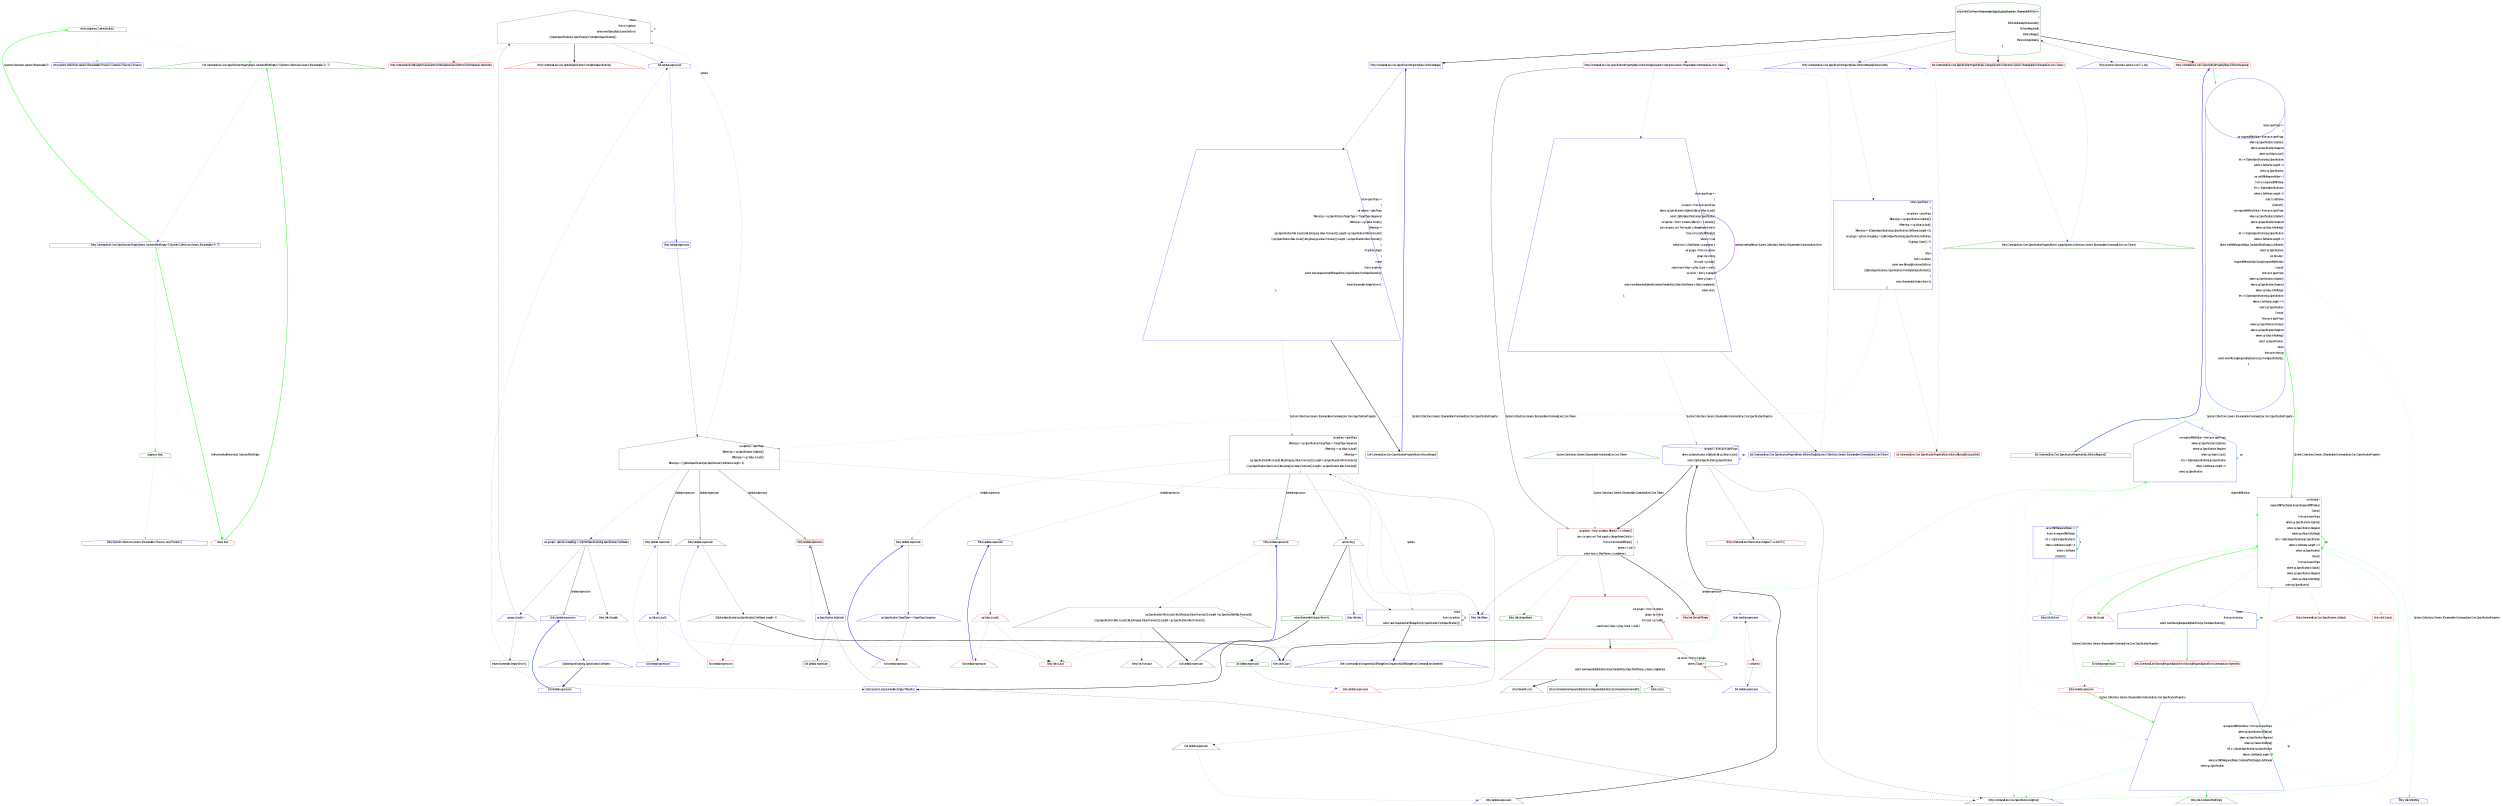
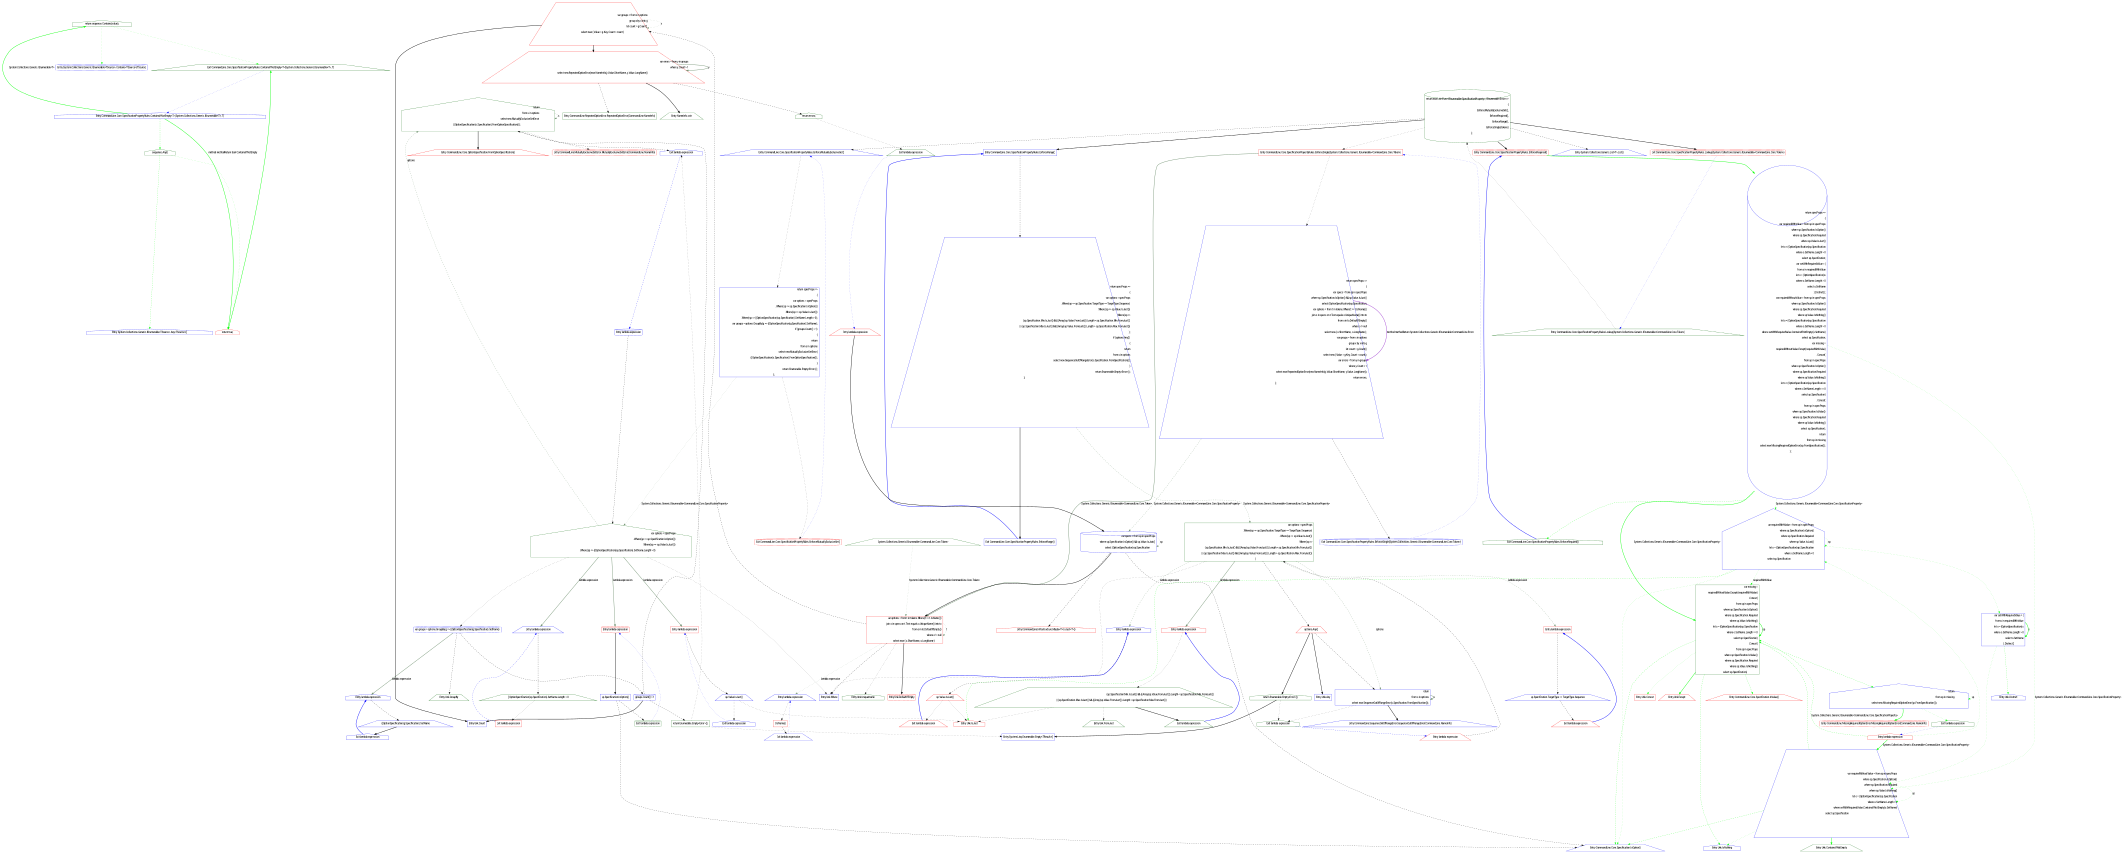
edge "options.Any()" -> "Entry Unk.Any": style dashed -> bold
node "groups.Count() > 1": shape trapezium -> cylinder
edge "((OptionSpecification)sp.Specification).SetName.Length > 0" -> "Entry Unk.Count": now "groups.Count() > 1" -> "Entry Unk.Count"
